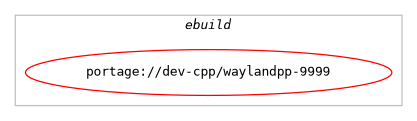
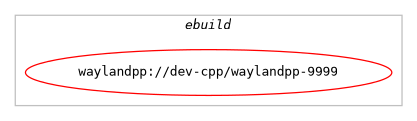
node "portage://dev-cpp/waylandpp-9999": label "portage://dev-cpp/waylandpp-9999" -> "waylandpp://dev-cpp/waylandpp-9999"
